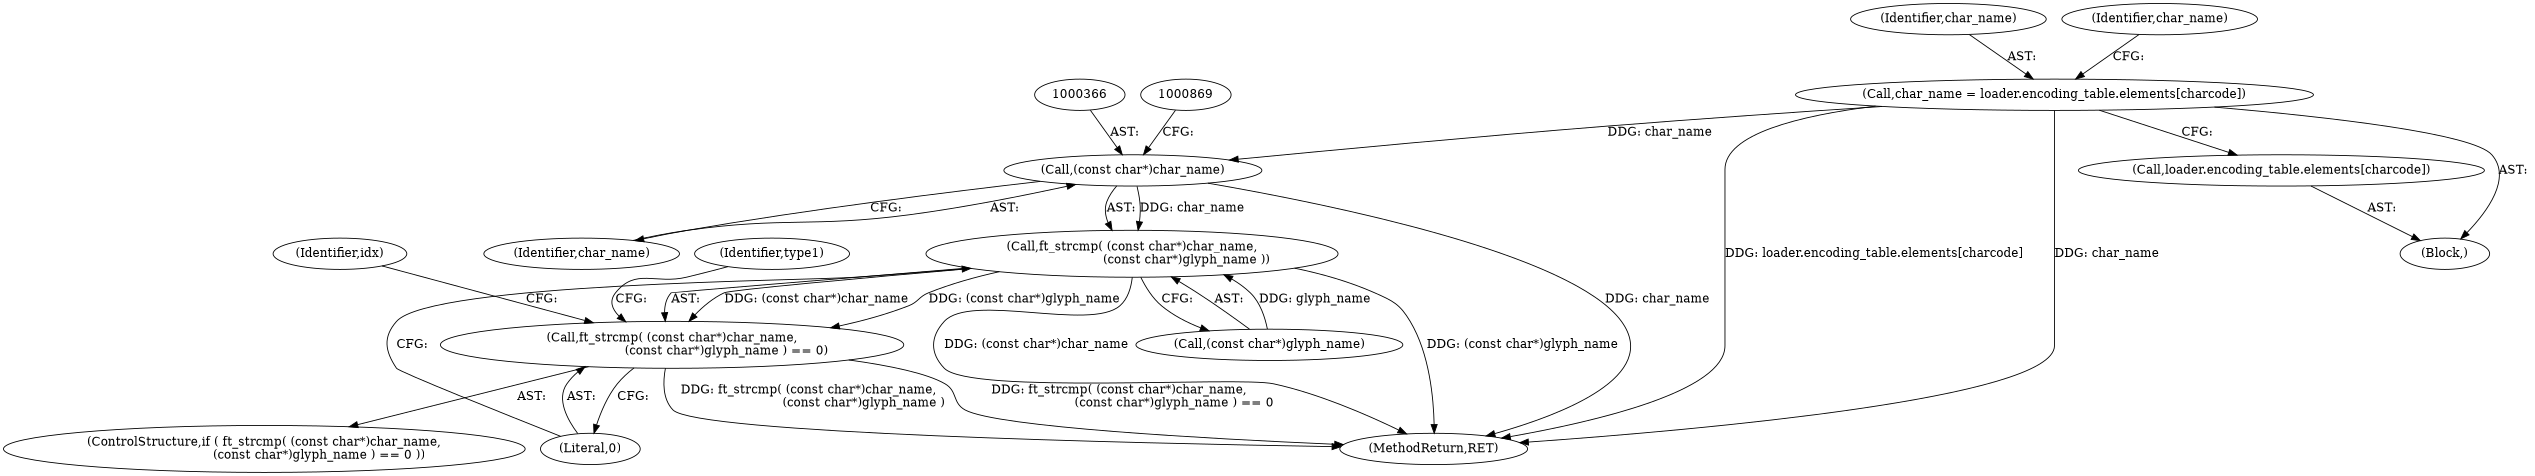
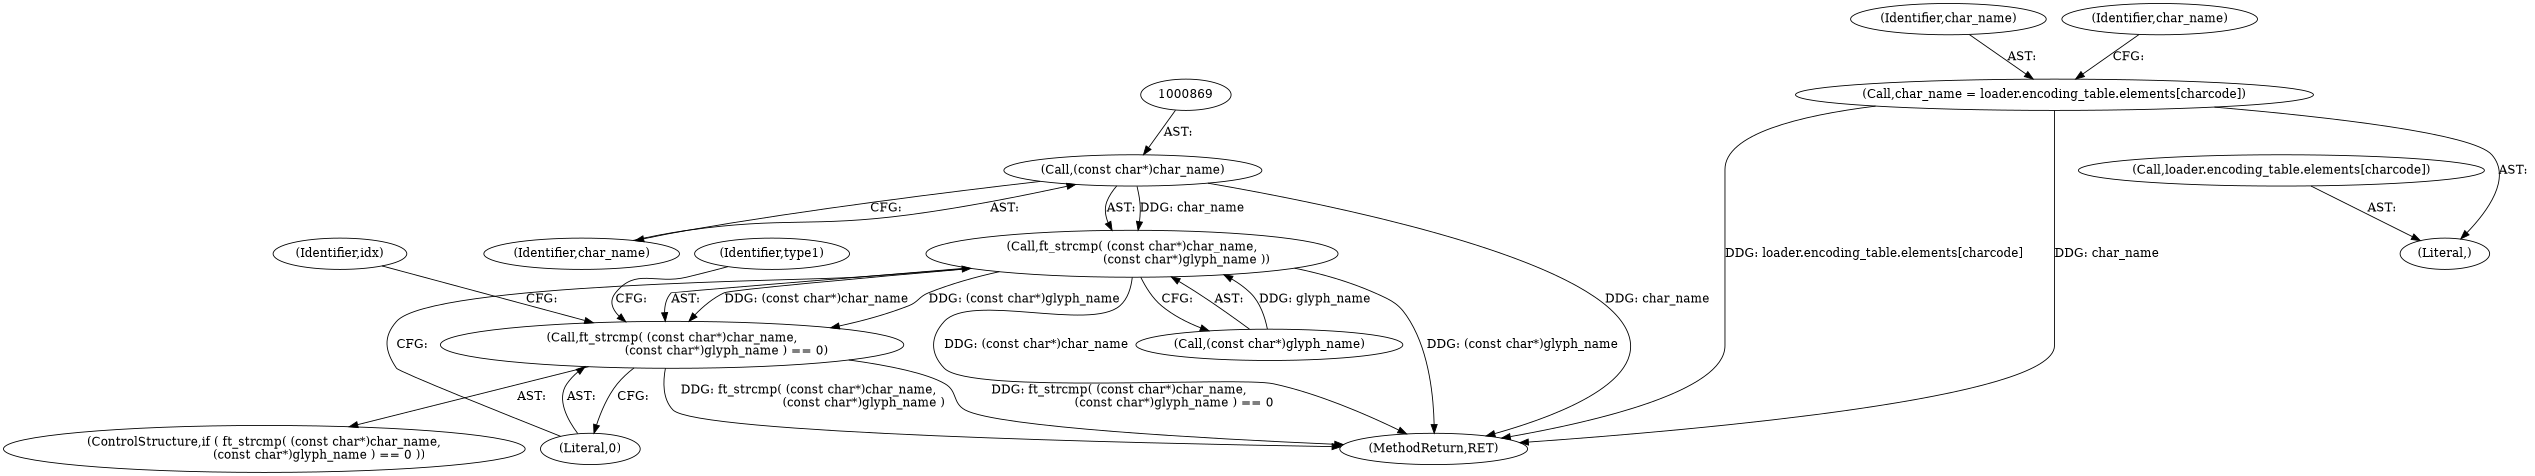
node "1000366": removed
edge "(Call,char_name = loader.encoding_table.elements[charcode])" -> "(Call,(const char*)char_name)": removed, label "DDG: char_name"
edge "(Call,char_name = loader.encoding_table.elements[charcode])" -> "(Call,loader.encoding_table.elements[charcode])": removed, label "CFG:"
edge "1000869" -> "(Call,(const char*)char_name)": label "CFG: " -> "AST: "
node "(Block,)": label "(Block,)" -> "(Literal,)"
